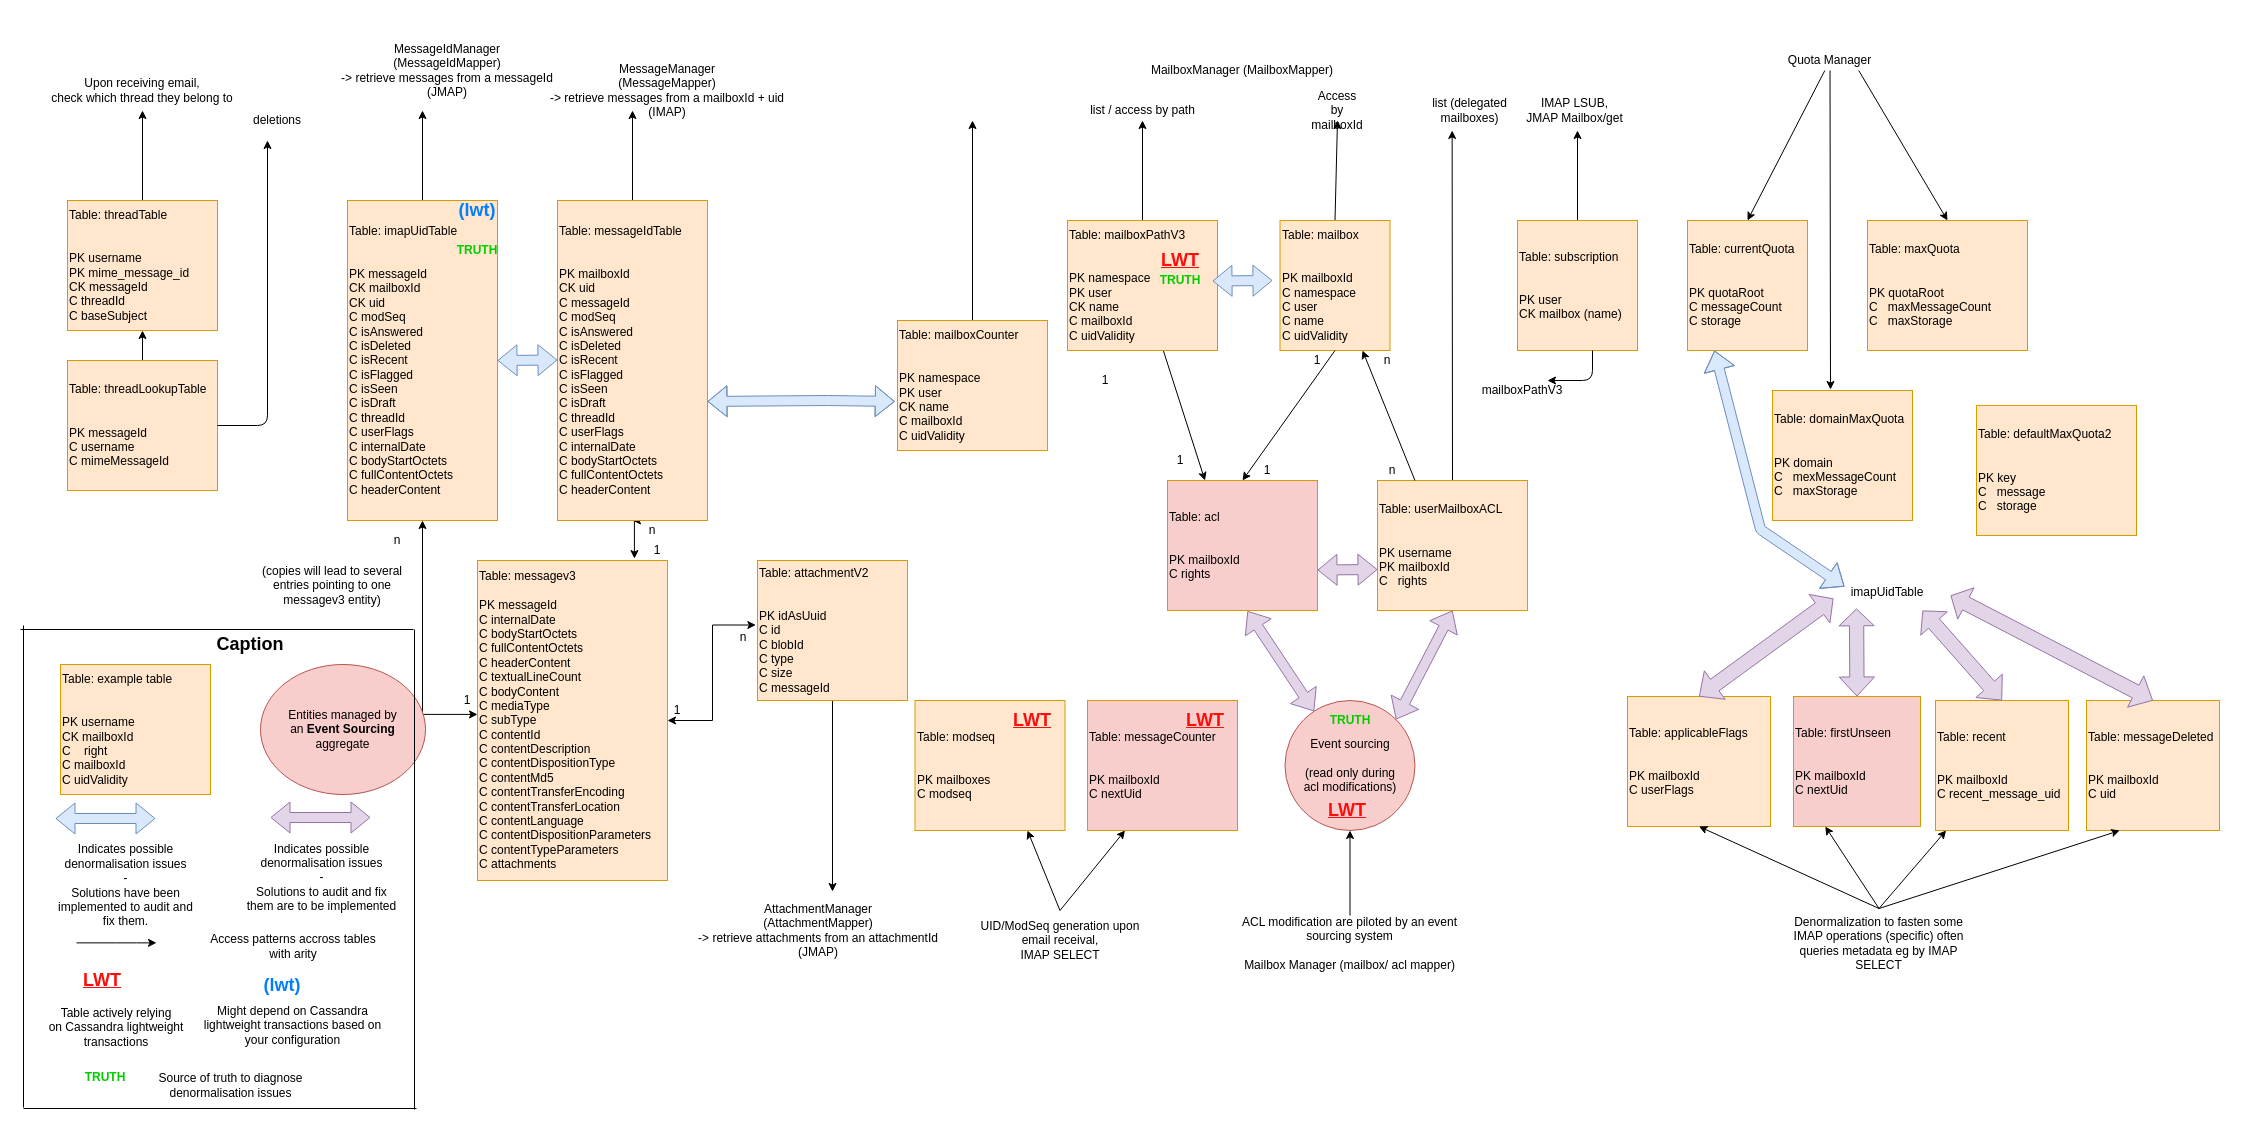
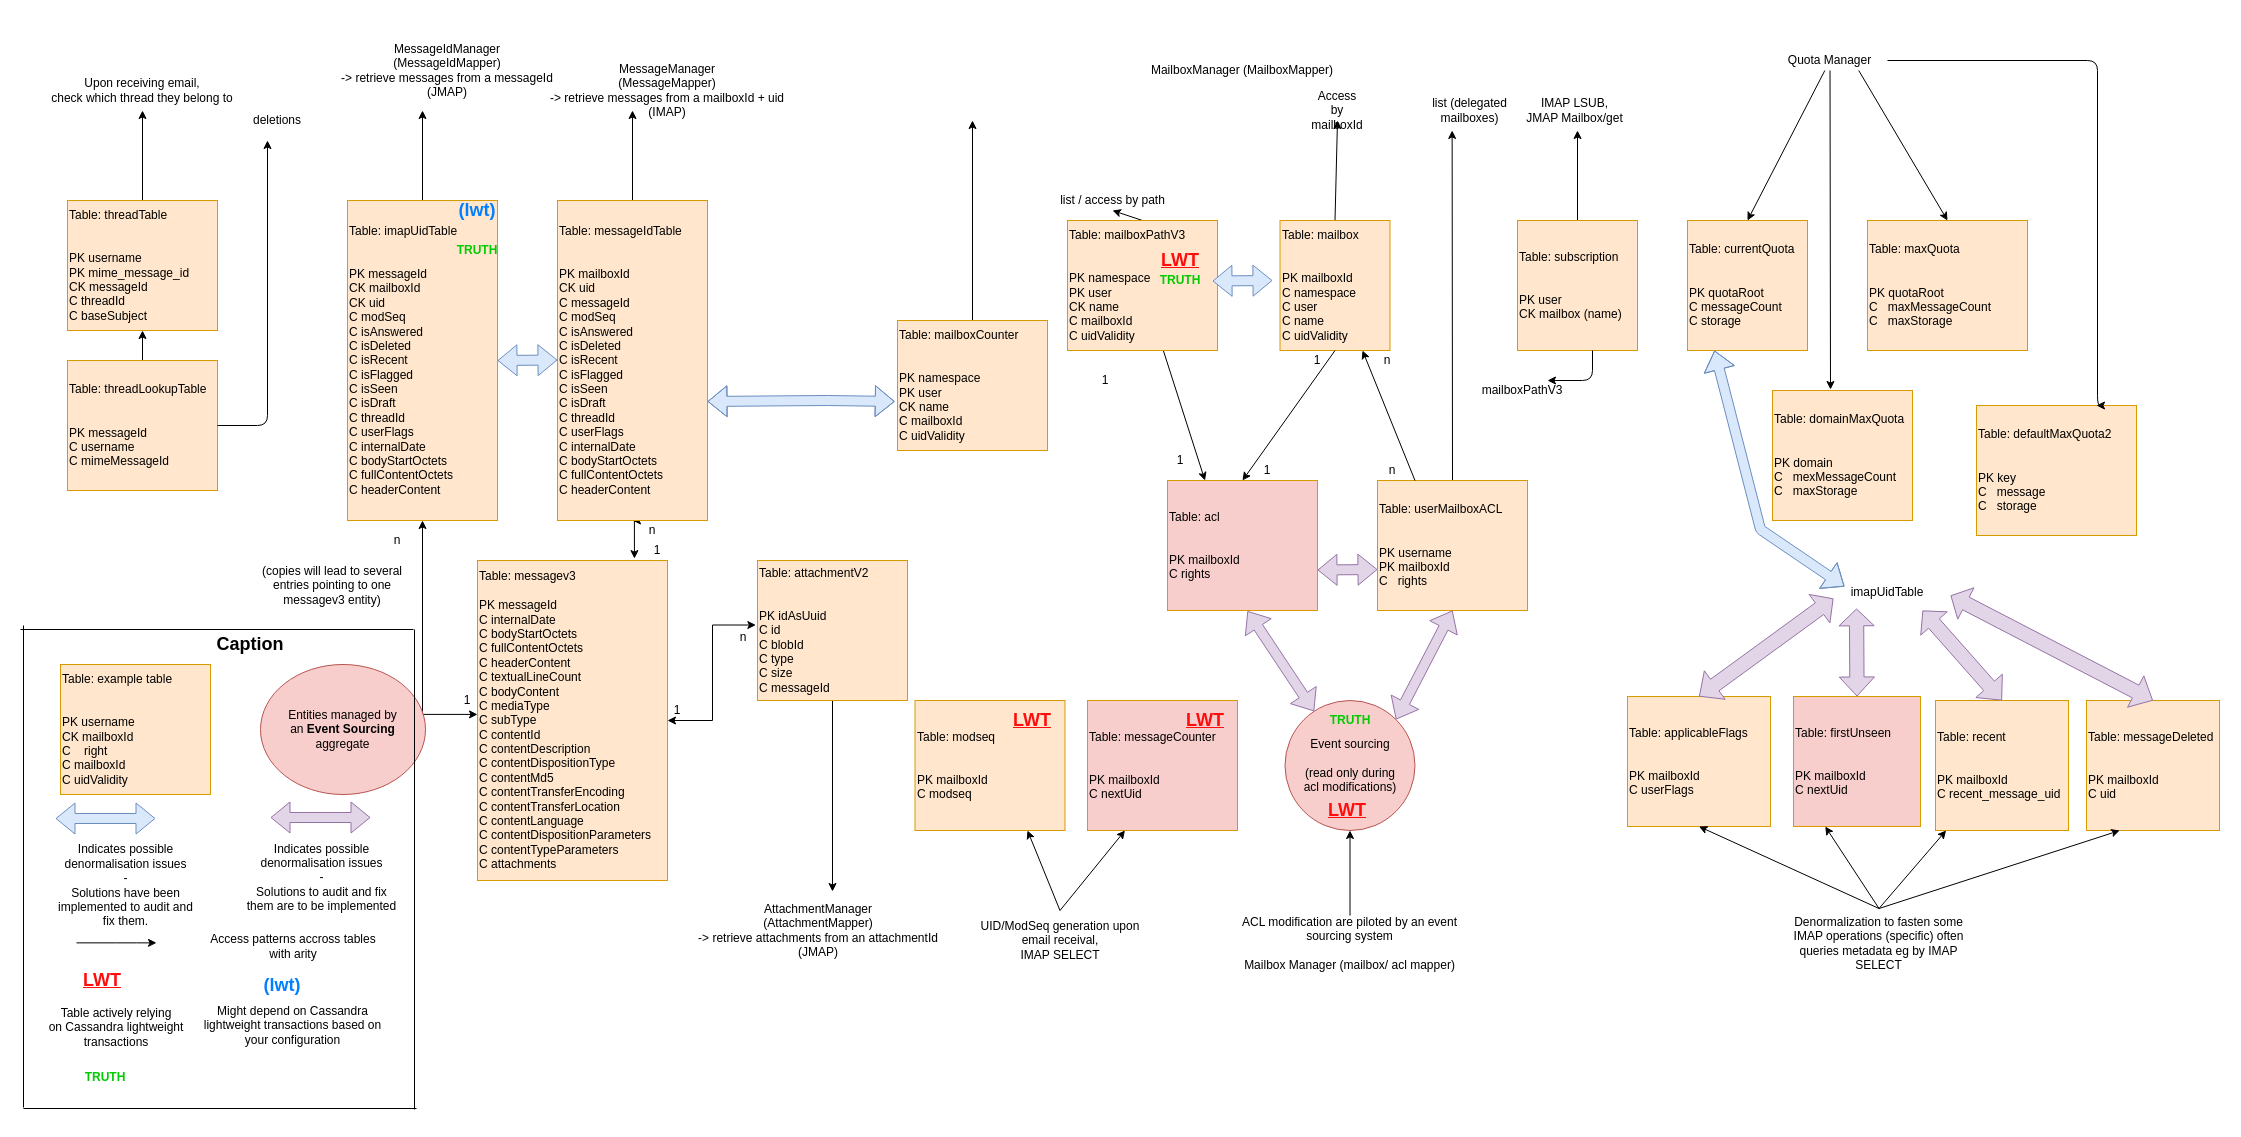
node "list / access by path": moved (1143, 111) -> (1113, 201)
edge "Quota Manager" -> "Table: defaultMaxQuota2 PK key C message C storage": added
node "Table: modseq PK mailboxes C modseq": label "Table: modseq PK mailboxes C modseq" -> "Table: modseq PK mailboxId C modseq"
node "Source of truth to diagnose denormalisation issues": removed
